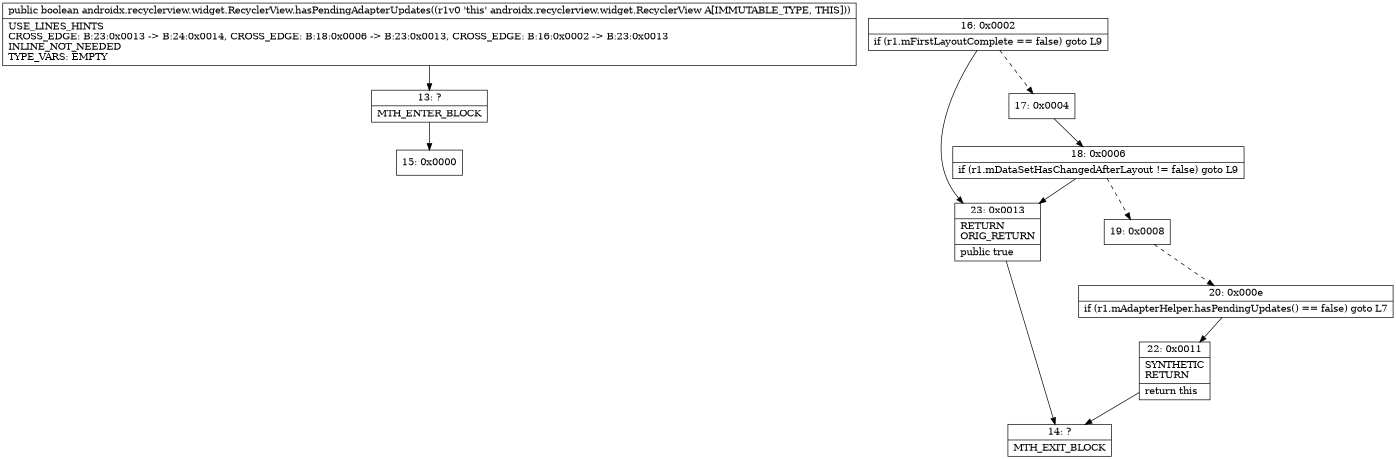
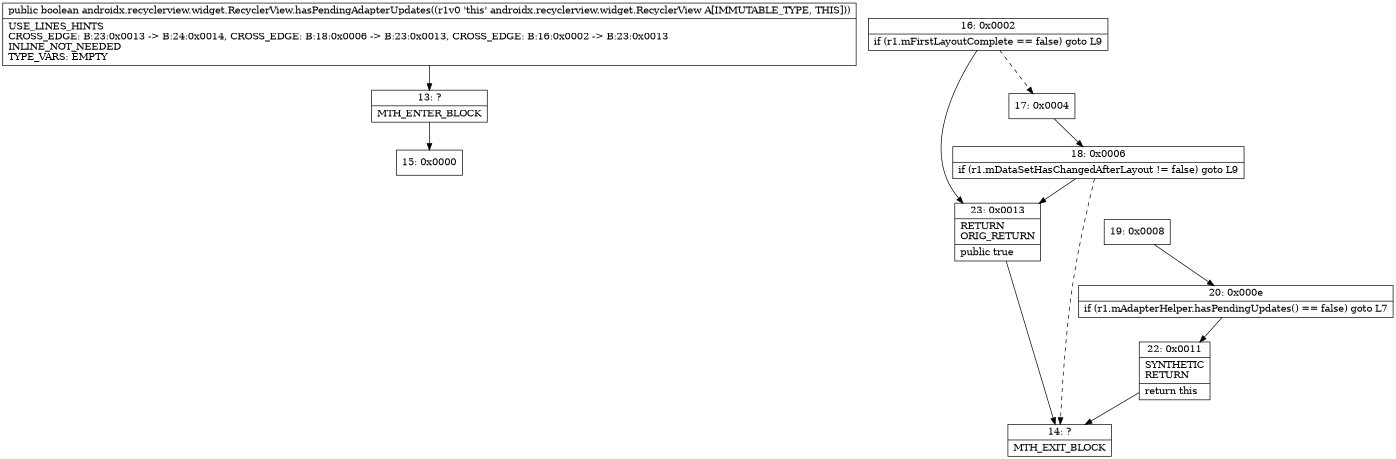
edge "18: 0x0006" -> "19: 0x0008": now "18: 0x0006" -> "14: ?"
edge "19: 0x0008" -> "20: 0x000e": style dashed -> solid
